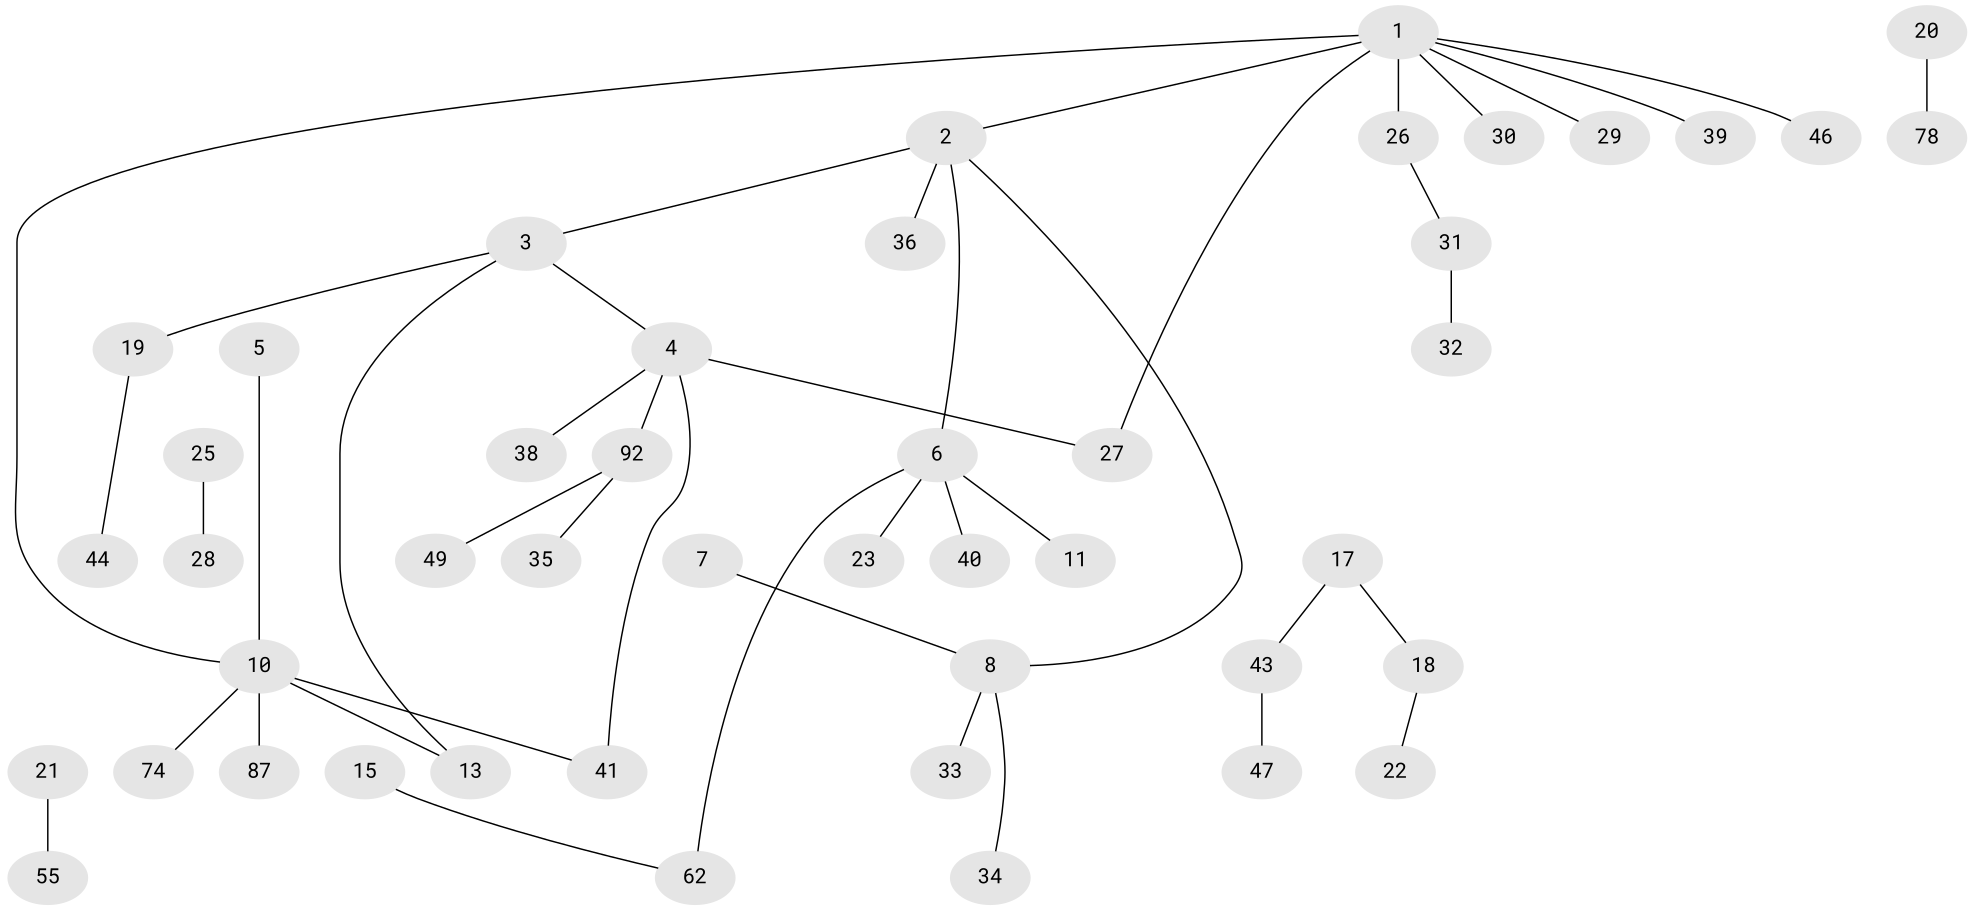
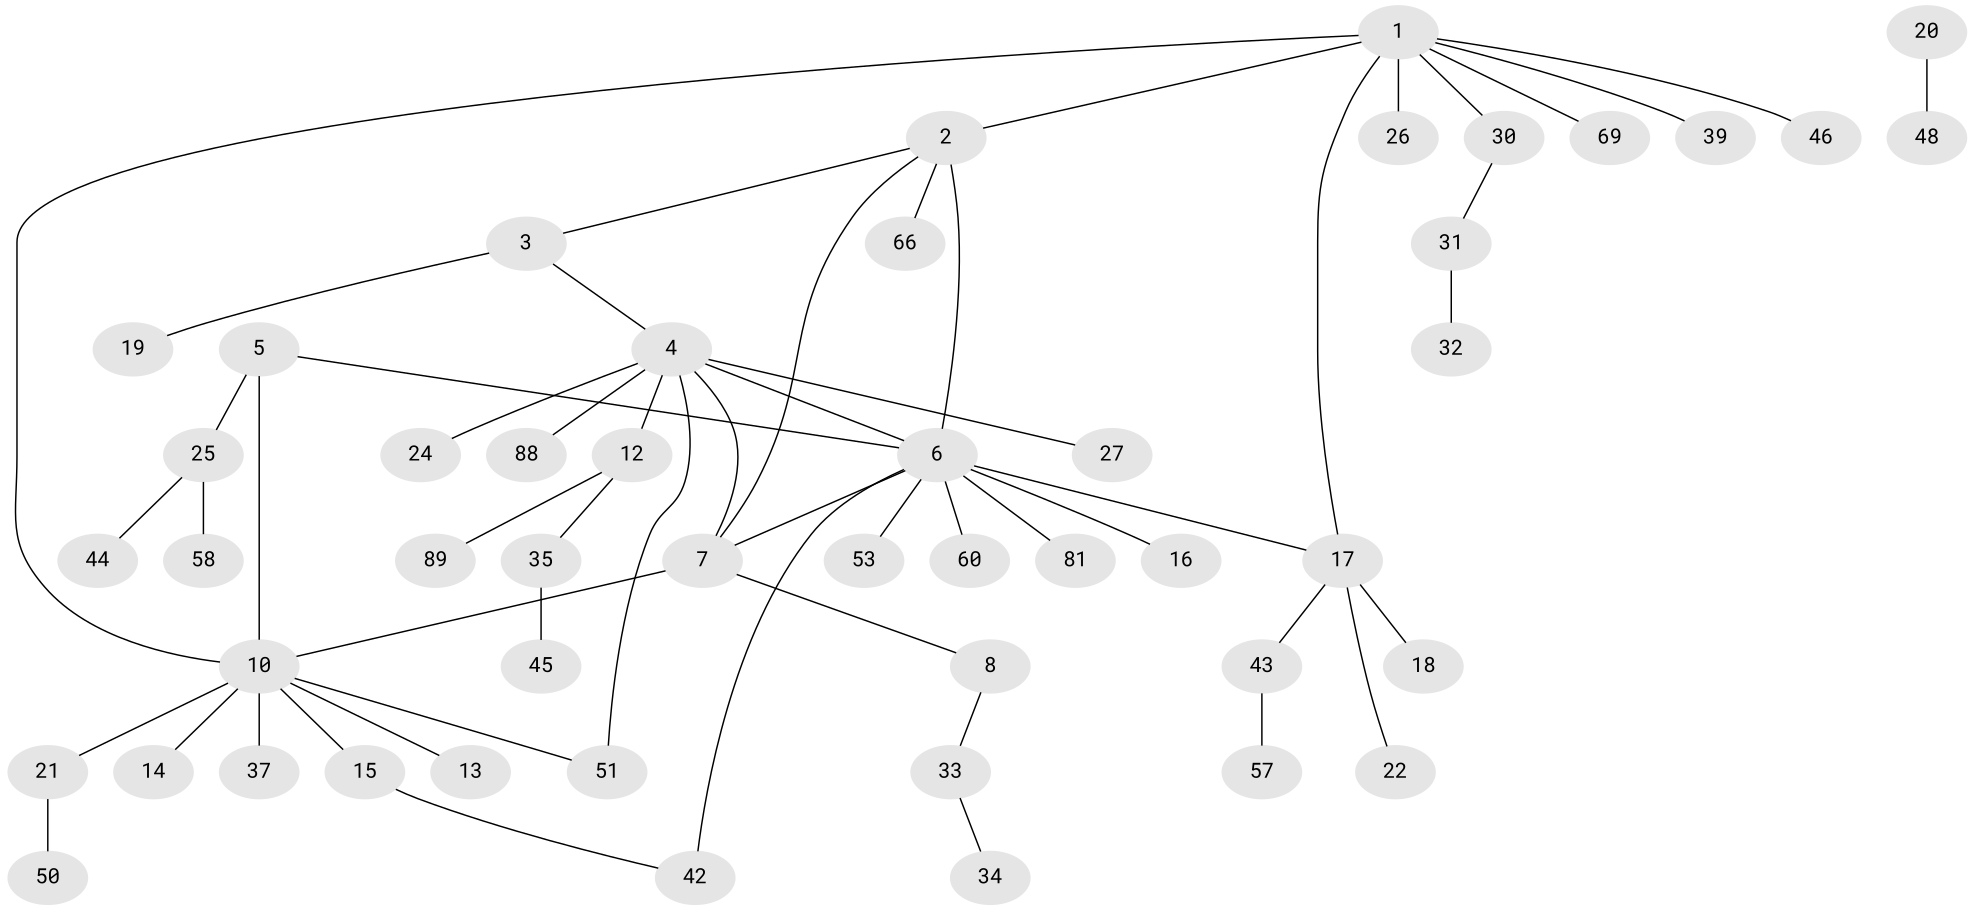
node "29": label "29" -> "69"
node "78": label "78" -> "48"
edge "26" -- "31": now "30" -- "31"
edge "1" -- "27": now "1" -- "17"
node "36": label "36" -> "66"
edge "5" -- "6": added
edge "5" -- "25": added
edge "4" -- "6": added
edge "4" -- "7": added
edge "2" -- "8": now "2" -- "7"
edge "19" -- "44": now "25" -- "44"
node "24": added
node "38": label "38" -> "88"
node "92": label "92" -> "12"
edge "3" -- "13": removed
edge "6" -- "7": added
edge "6" -- "17": added
node "28": label "28" -> "58"
node "49": label "49" -> "89"
node "23": label "23" -> "53"
node "40": label "40" -> "60"
node "11": label "11" -> "81"
node "16": added
edge "7" -- "10": added
node "45": added
edge "10" -- "21": added
edge "10" -- "15": added
edge "18" -- "22": now "17" -- "22"
node "74": label "74" -> "14"
node "87": label "87" -> "37"
node "41": label "41" -> "51"
edge "8" -- "34": now "33" -- "34"
node "47": label "47" -> "57"
node "55": label "55" -> "50"
node "62": label "62" -> "42"
